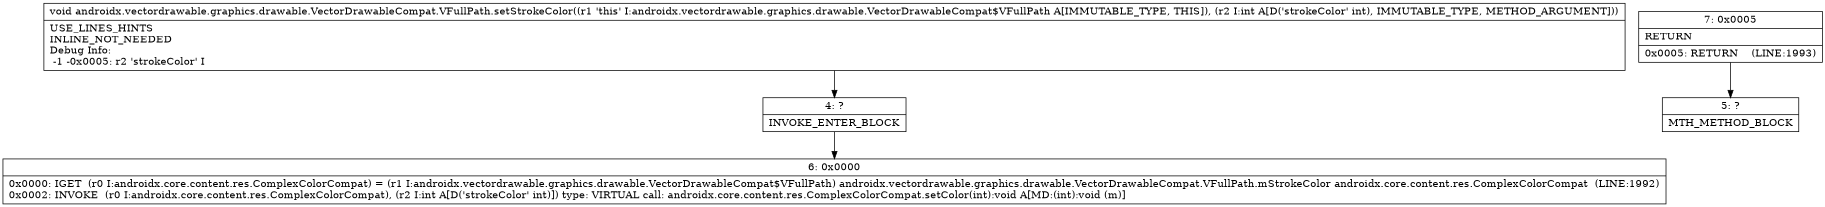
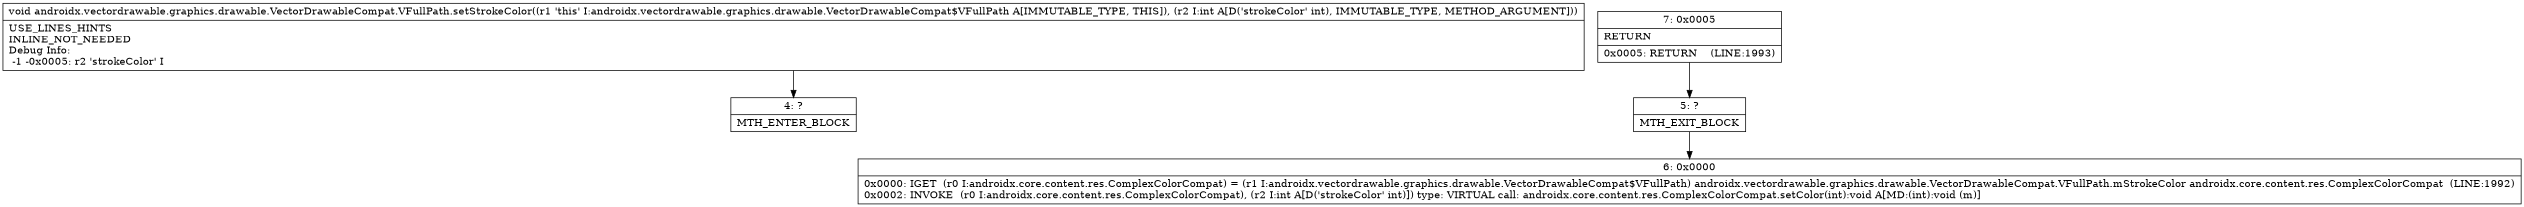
node "4: ?": text "INVOKE_ENTER_BLOCK" -> "MTH_ENTER_BLOCK"
node "5: ?": text "MTH_METHOD_BLOCK" -> "MTH_EXIT_BLOCK"
edge "4: ?" -> "6: 0x0000": now "5: ?" -> "6: 0x0000"
